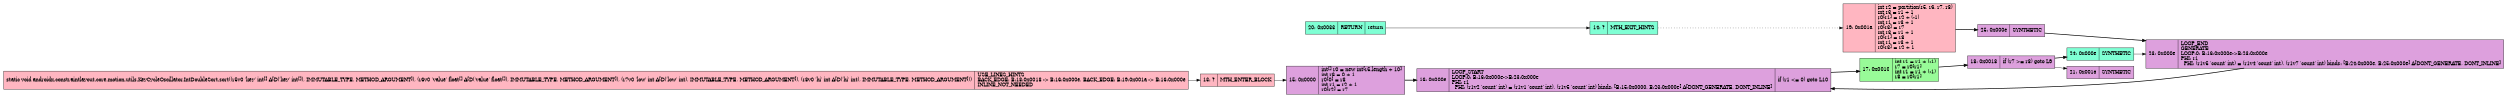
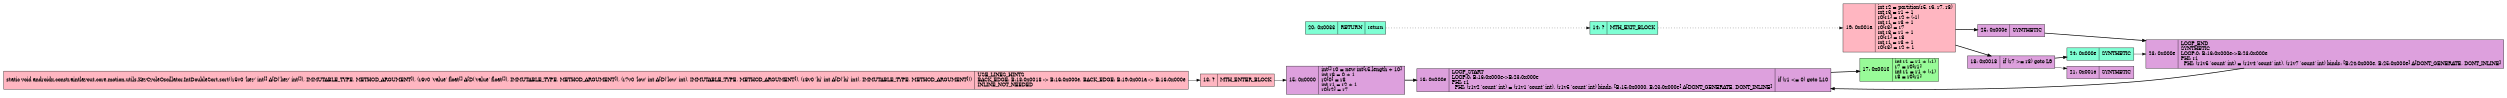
edge "20: 0x0033" -> "14: ?": style solid -> dotted
node "14: ?": text "MTH_EXIT_HINTS" -> "MTH_EXIT_BLOCK"
node "23: 0x000e": text "GENERATE" -> "SYNTHETIC"
edge "17: 0x0010" -> "18: 0x0018": now "19: 0x001a" -> "18: 0x0018"
